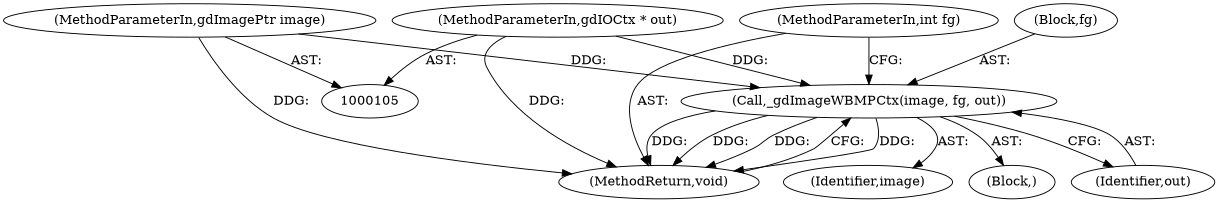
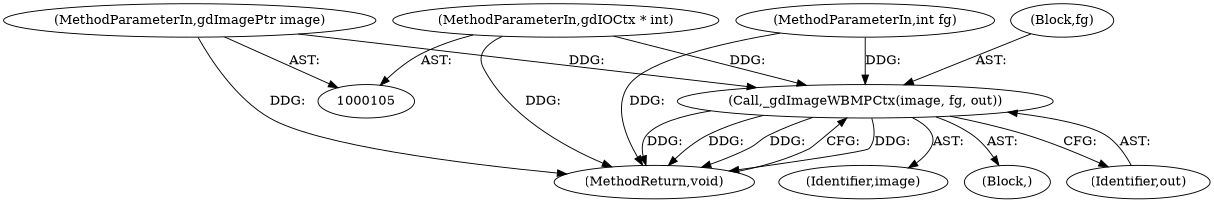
node "(MethodParameterIn,gdIOCtx * out)": label "(MethodParameterIn,gdIOCtx * out)" -> "(MethodParameterIn,gdIOCtx * int)"
edge "(MethodParameterIn,int fg)" -> "(Call,_gdImageWBMPCtx(image, fg, out))": label "CFG: " -> "DDG: "
edge "(MethodParameterIn,int fg)" -> "(MethodReturn,void)": label "AST: " -> "DDG: "
